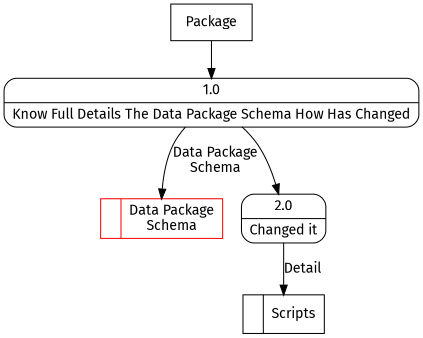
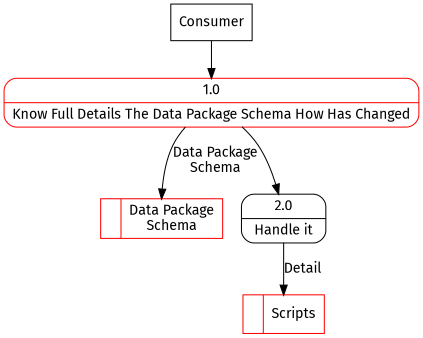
node "Package": label "Package" -> "Consumer"
node "1.0": color black -> red
node "2.0": text "Changed it" -> "Handle it"
node "Scripts": color black -> red
